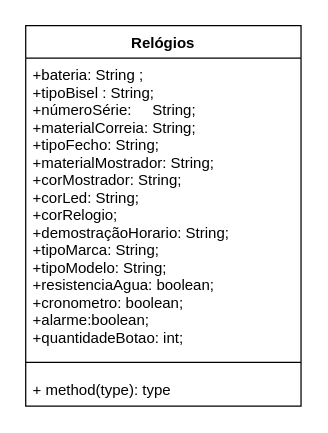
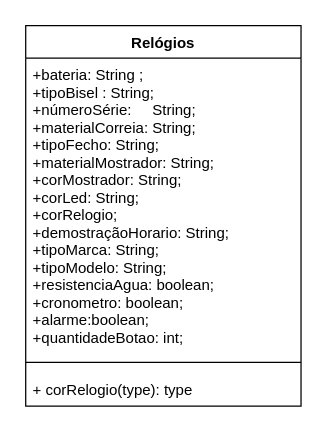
node "+ method(type): type": label "+ method(type): type" -> "+ corRelogio(type): type"
